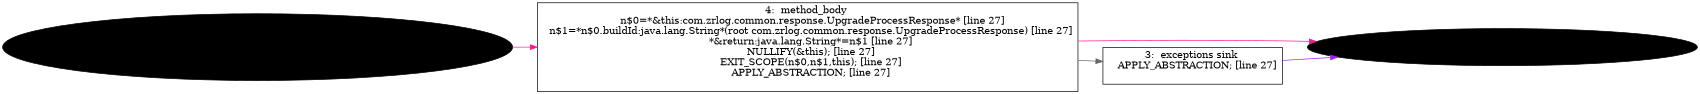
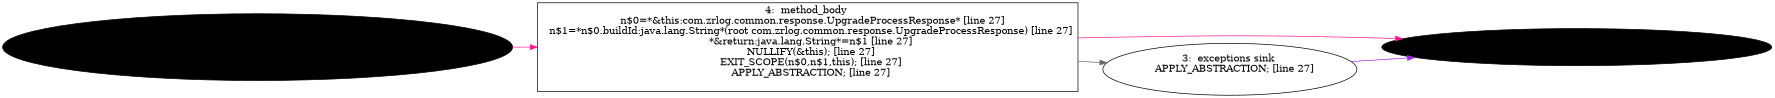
node "3:  exceptions sink APPLY_ABSTRACTION; [line 27]": shape box -> ellipse
